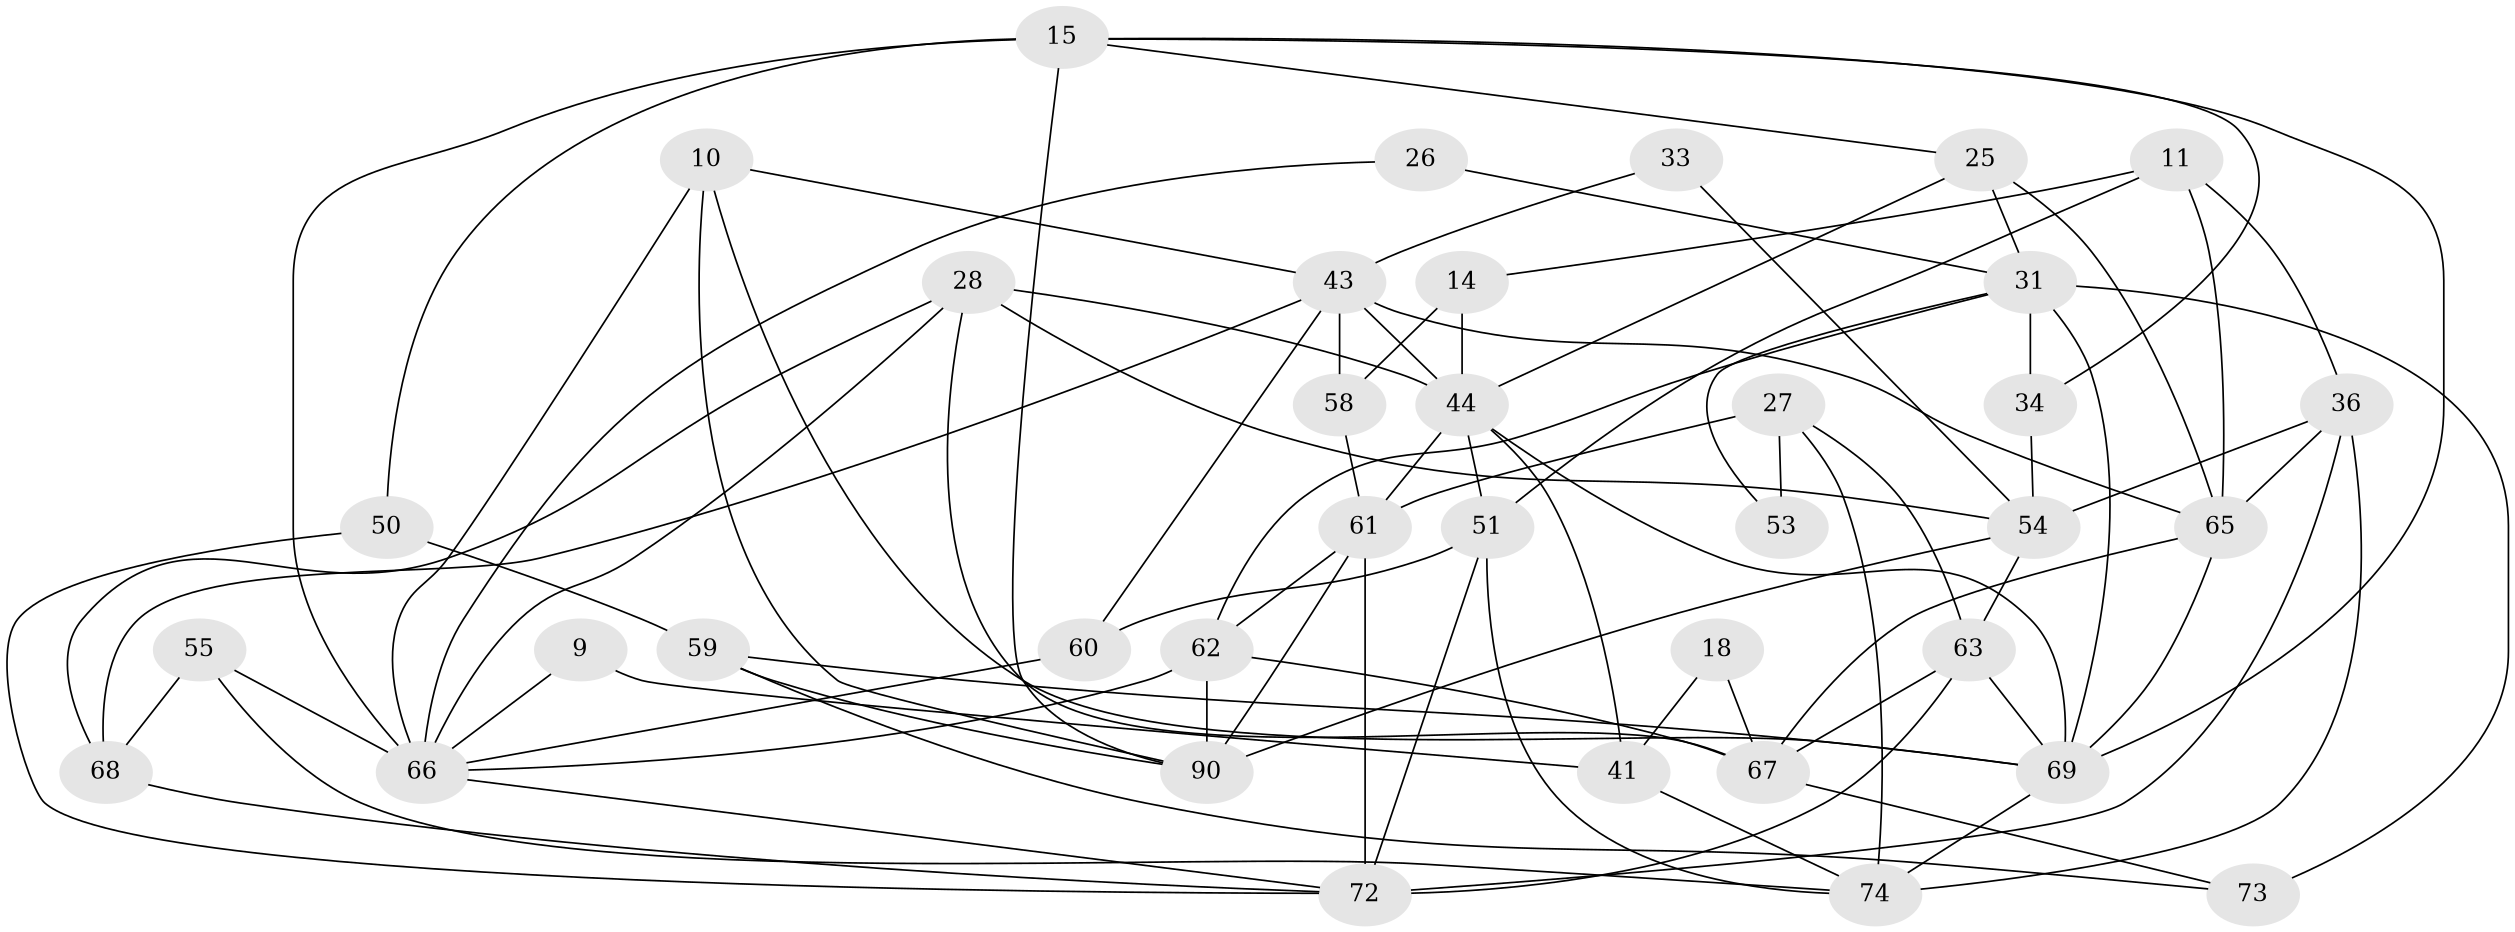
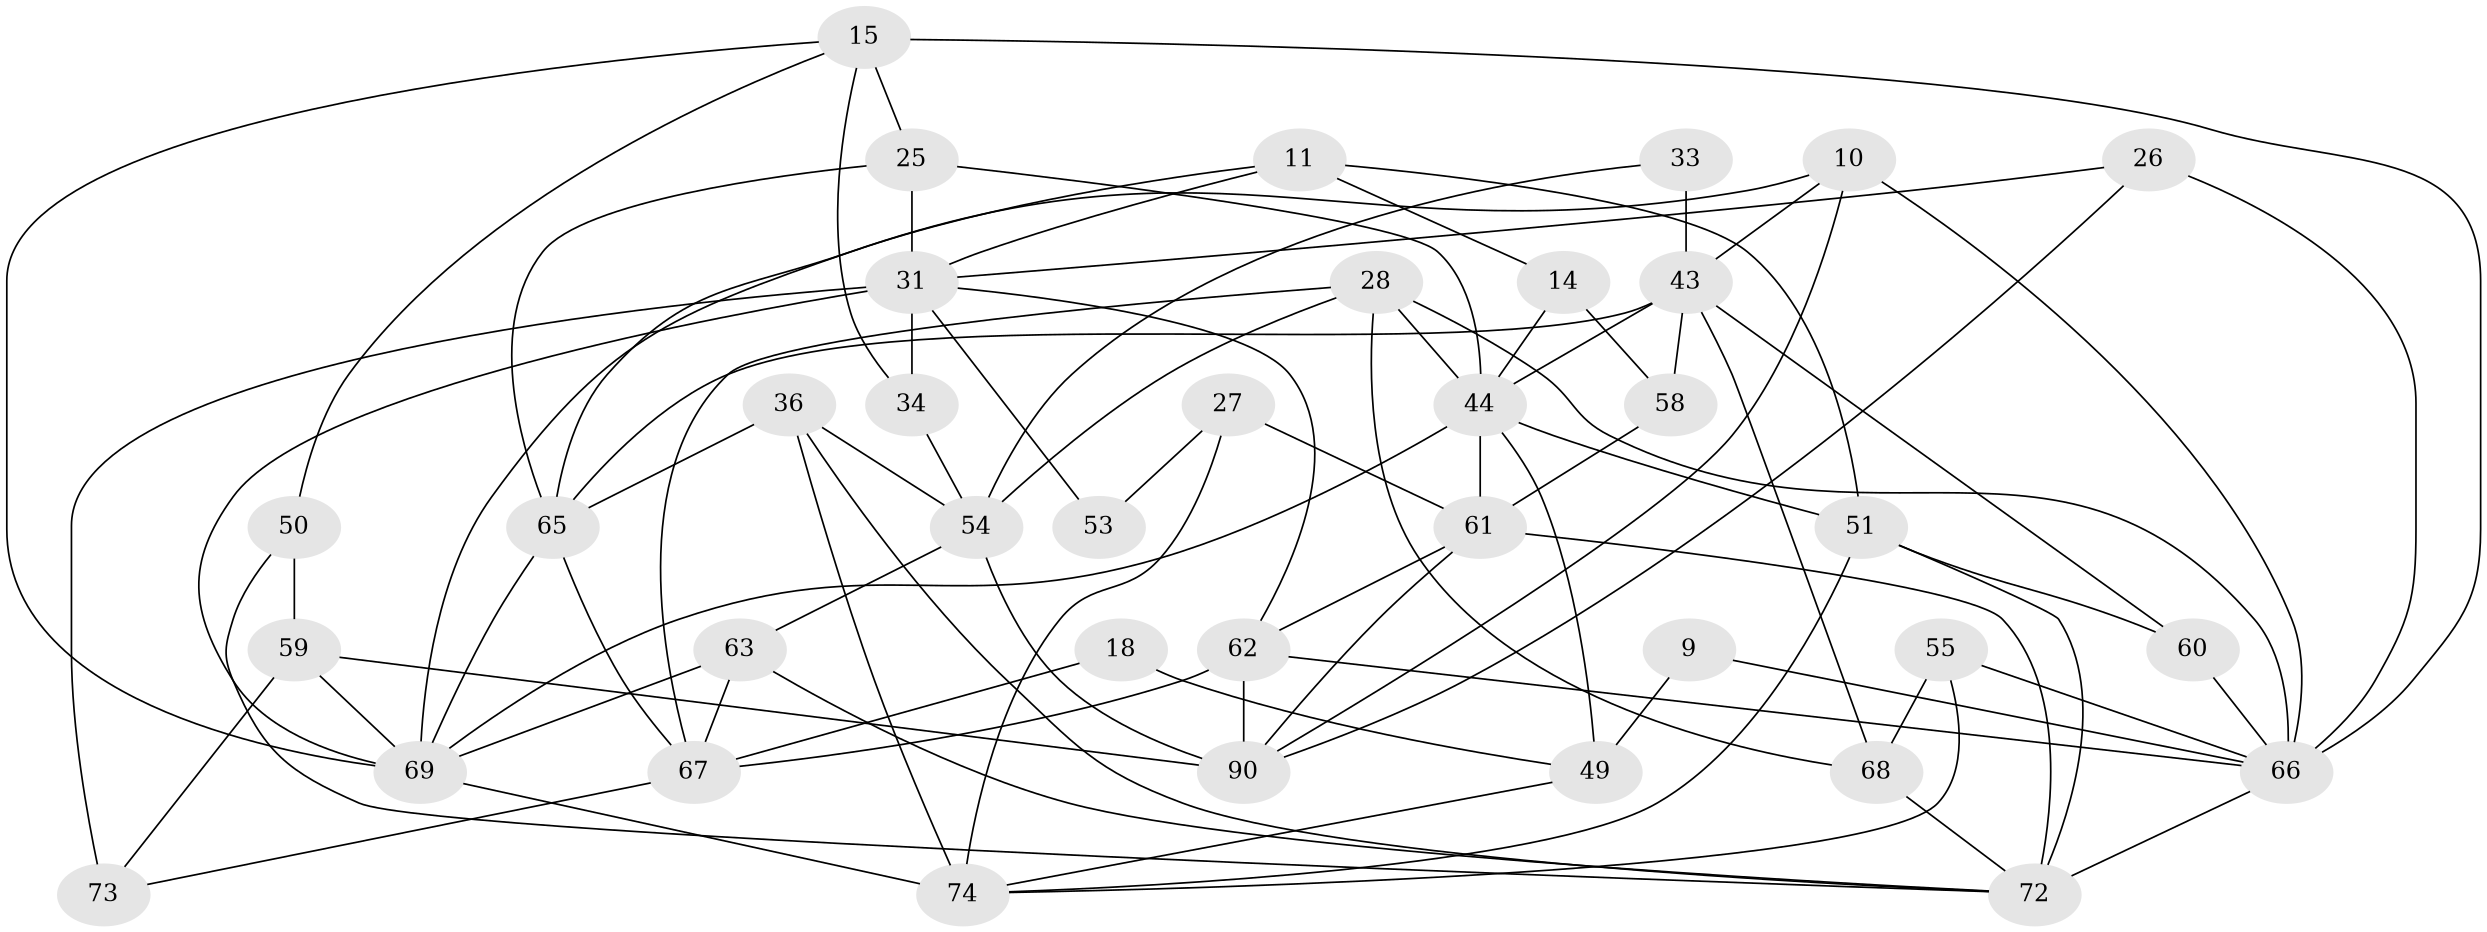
edge "11" -- "36": now "11" -- "31"
edge "15" -- "90": now "26" -- "90"
edge "27" -- "63": removed
node "41": label "41" -> "49"
